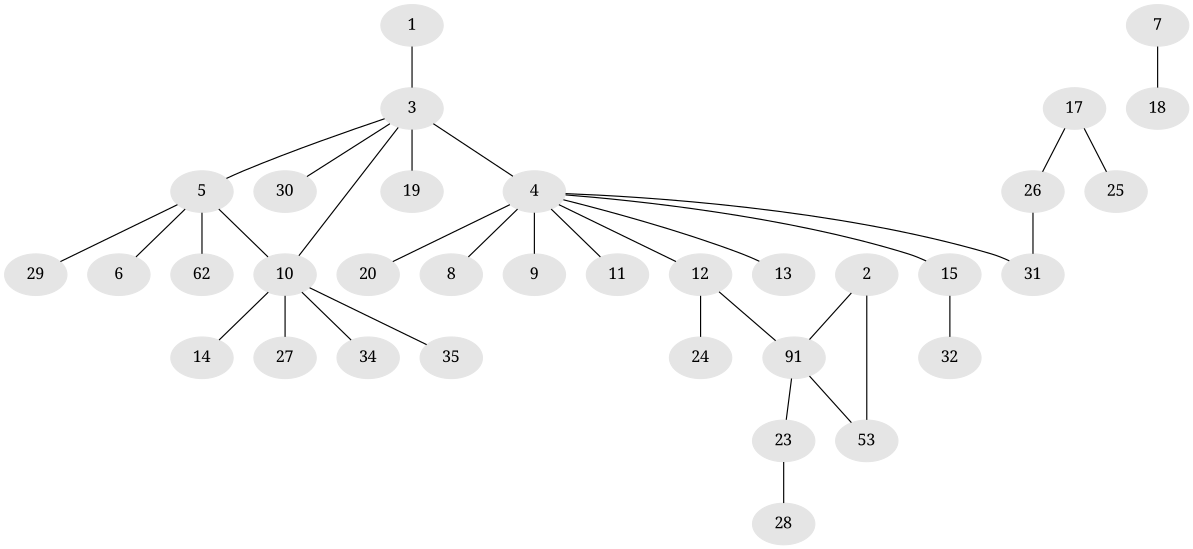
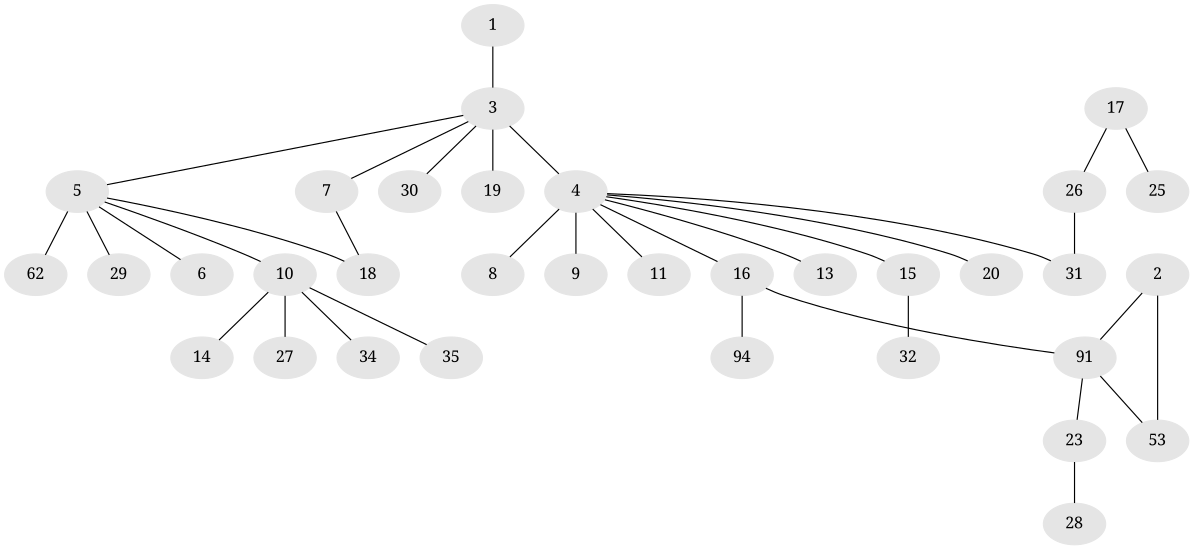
edge "3" -- "10": now "3" -- "7"
edge "5" -- "18": added
node "12": label "12" -> "16"
node "24": label "24" -> "94"
